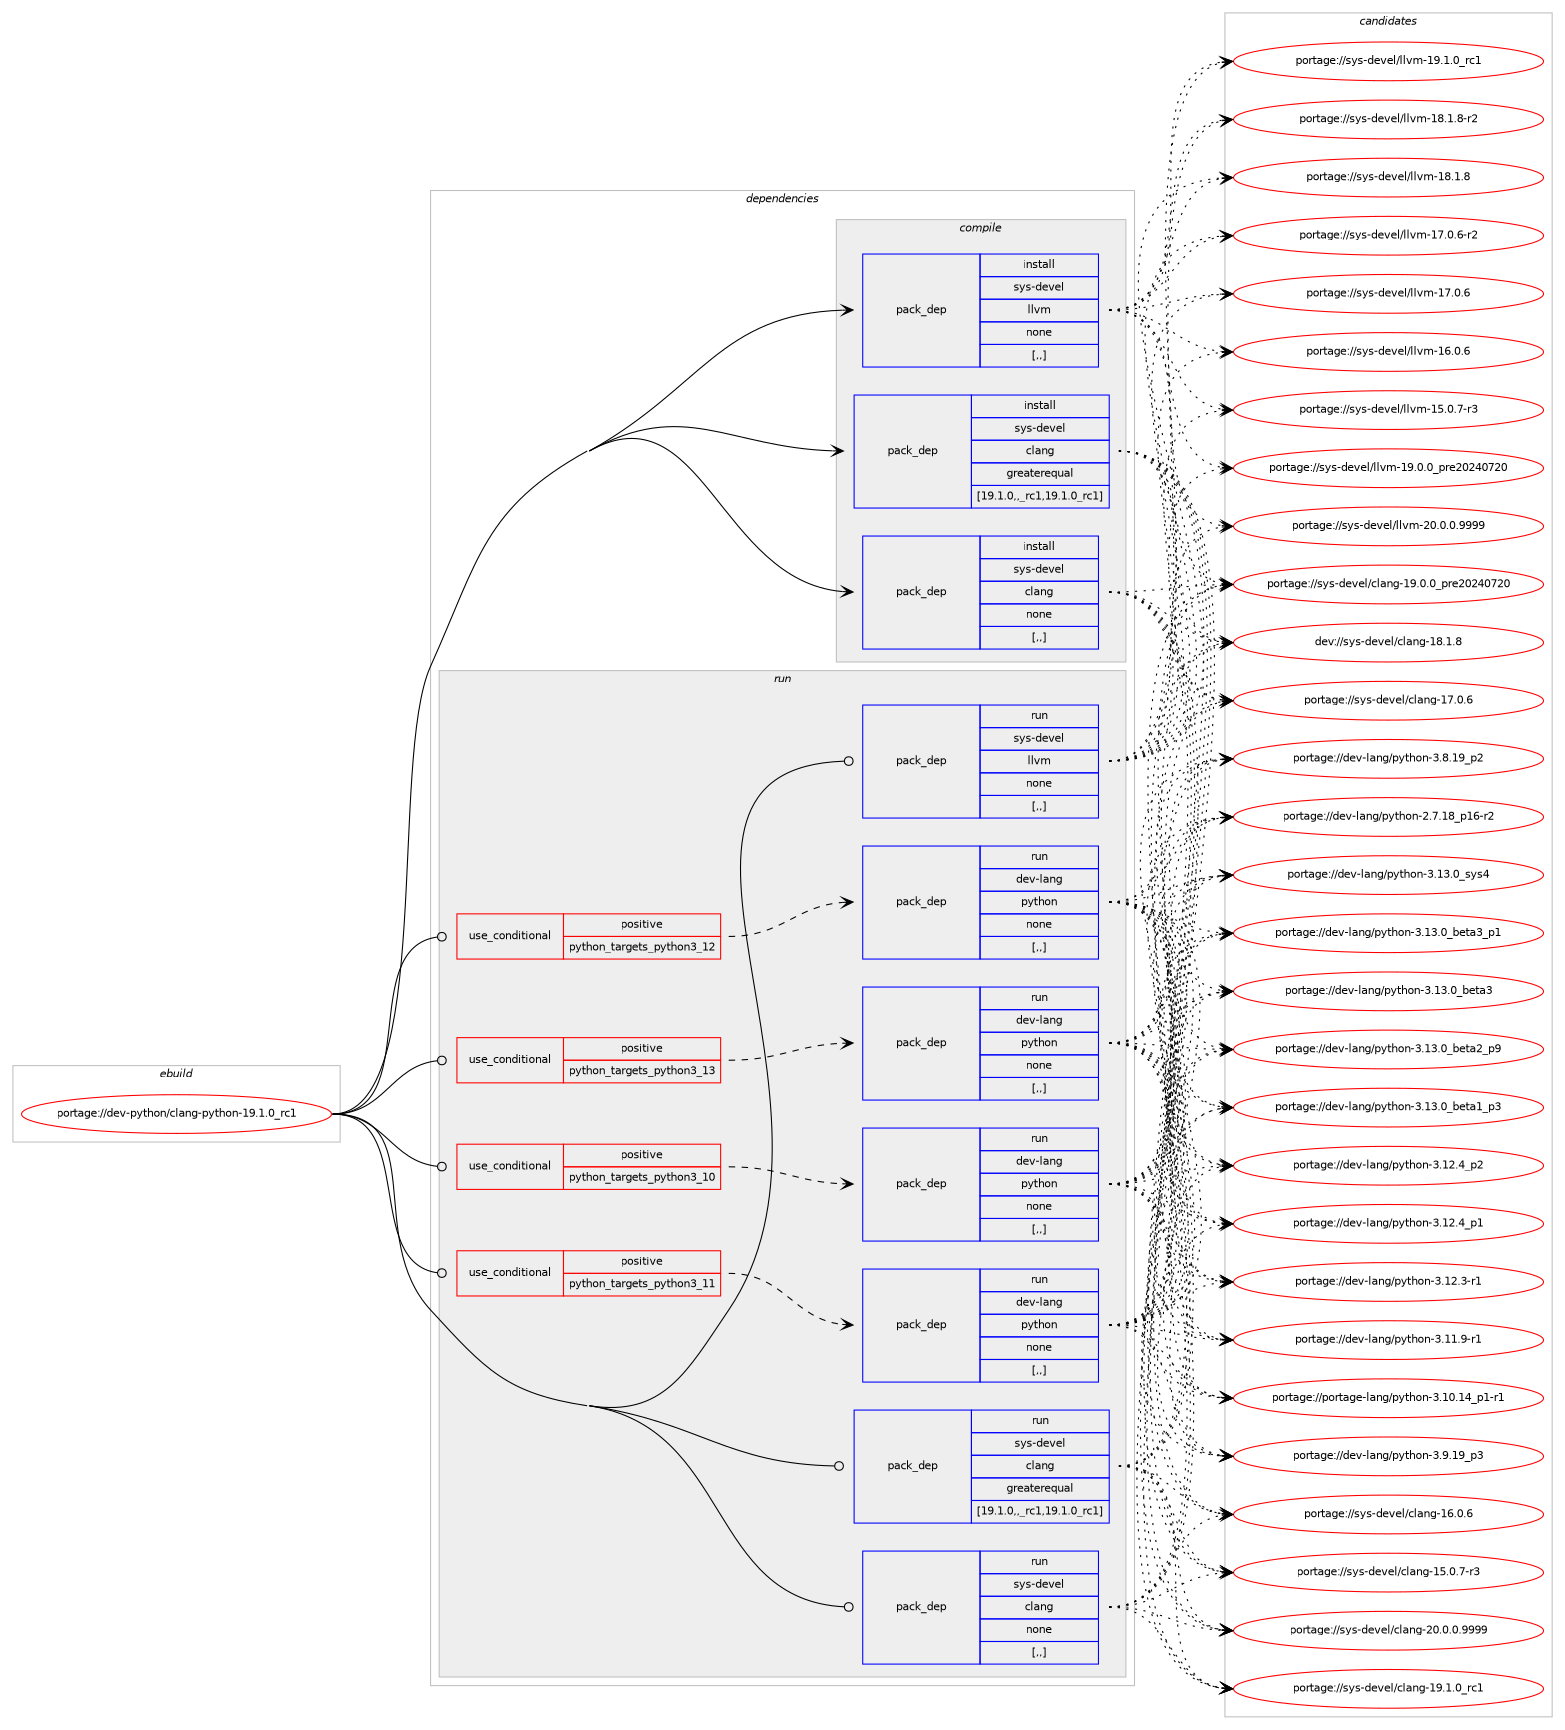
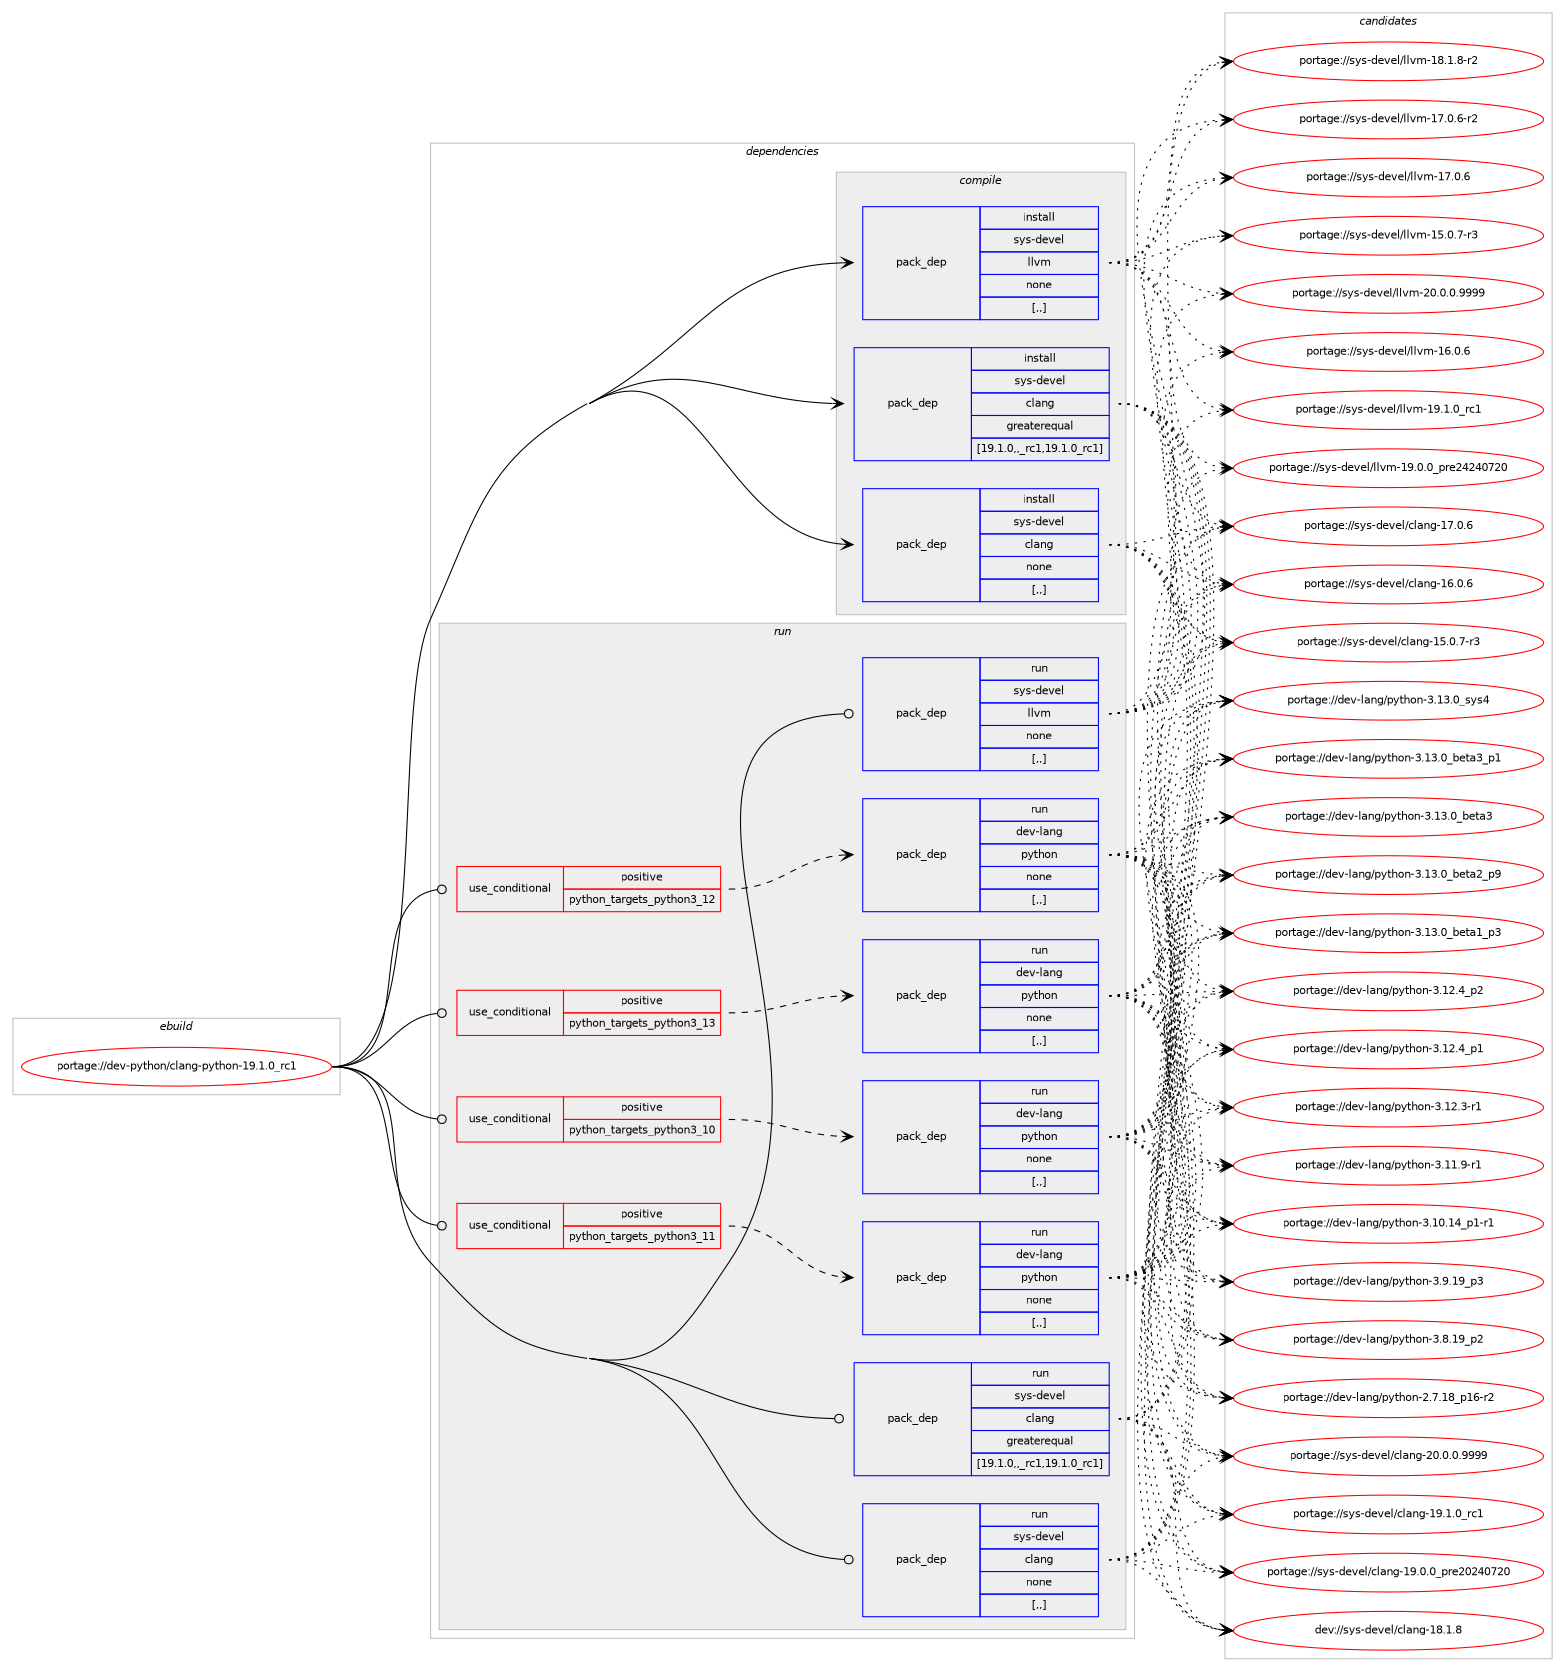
node "portage://sys-devel/llvm-18.1.8": removed
node "portage://sys-devel/llvm-19.0.0_pre20240720": label "portage://sys-devel/llvm-19.0.0_pre20240720" -> "portage://sys-devel/llvm-19.0.0_pre24240720"
node "portage://portage-lang/python-3.10.14_p1-r1": label "portage://portage-lang/python-3.10.14_p1-r1" -> "portage://dev-lang/python-3.10.14_p1-r1"
